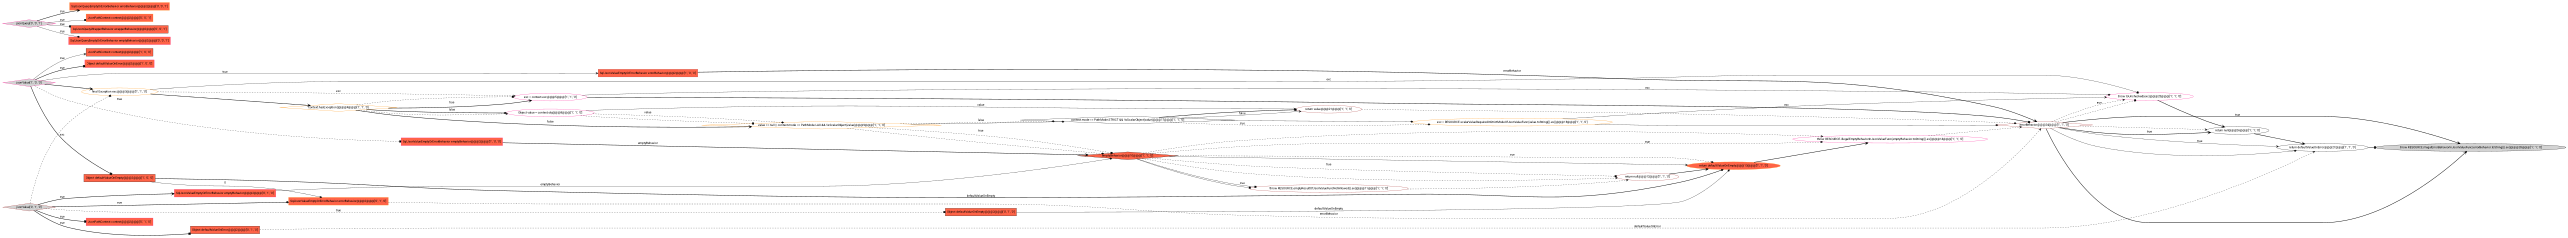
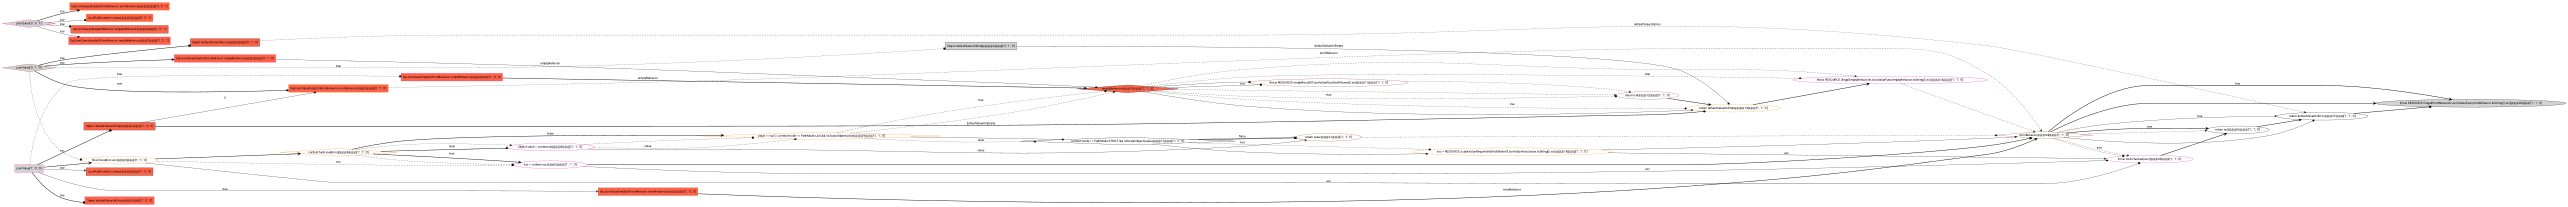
node "jsonValue['1', '0', '0']": shape diamond -> box
edge "return null@@@26@@@['1', '1', '0']" -> "return defaultValueOnError@@@27@@@['1', '1', '0']": arrowhead vee -> diamond
node "return defaultValueOnEmpty@@@13@@@['1', '1', '0']": fillcolor tomato -> white
node "Object defaultValueOnEmpty@@@2@@@['0', '1', '0']": fillcolor tomato -> lightgray
node "JsonPathContext context@@@2@@@['0', '1', '0']": removed
